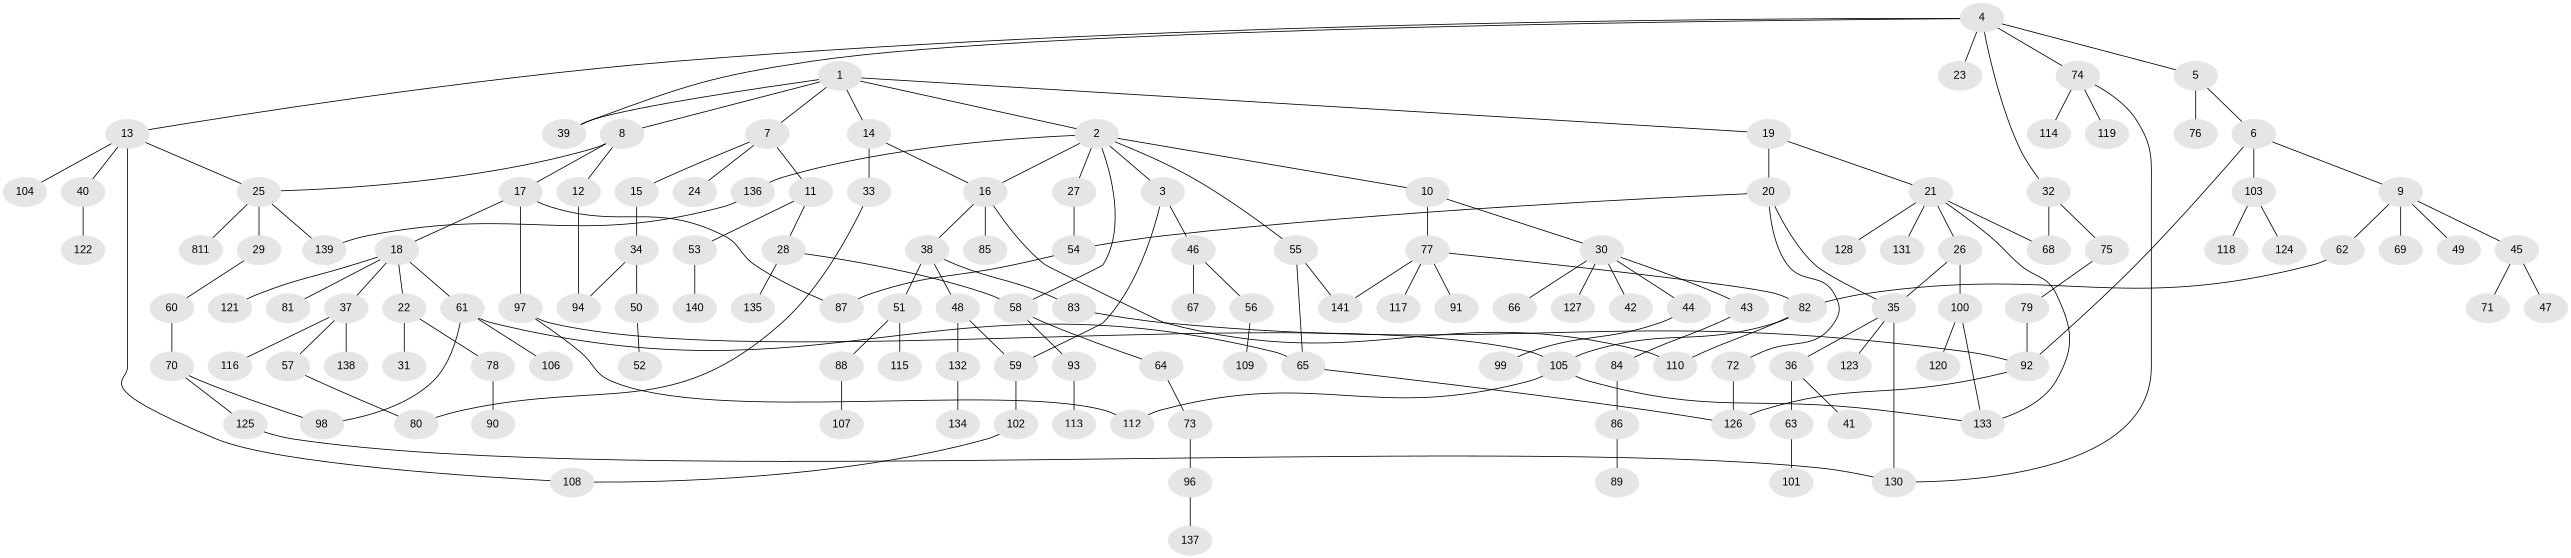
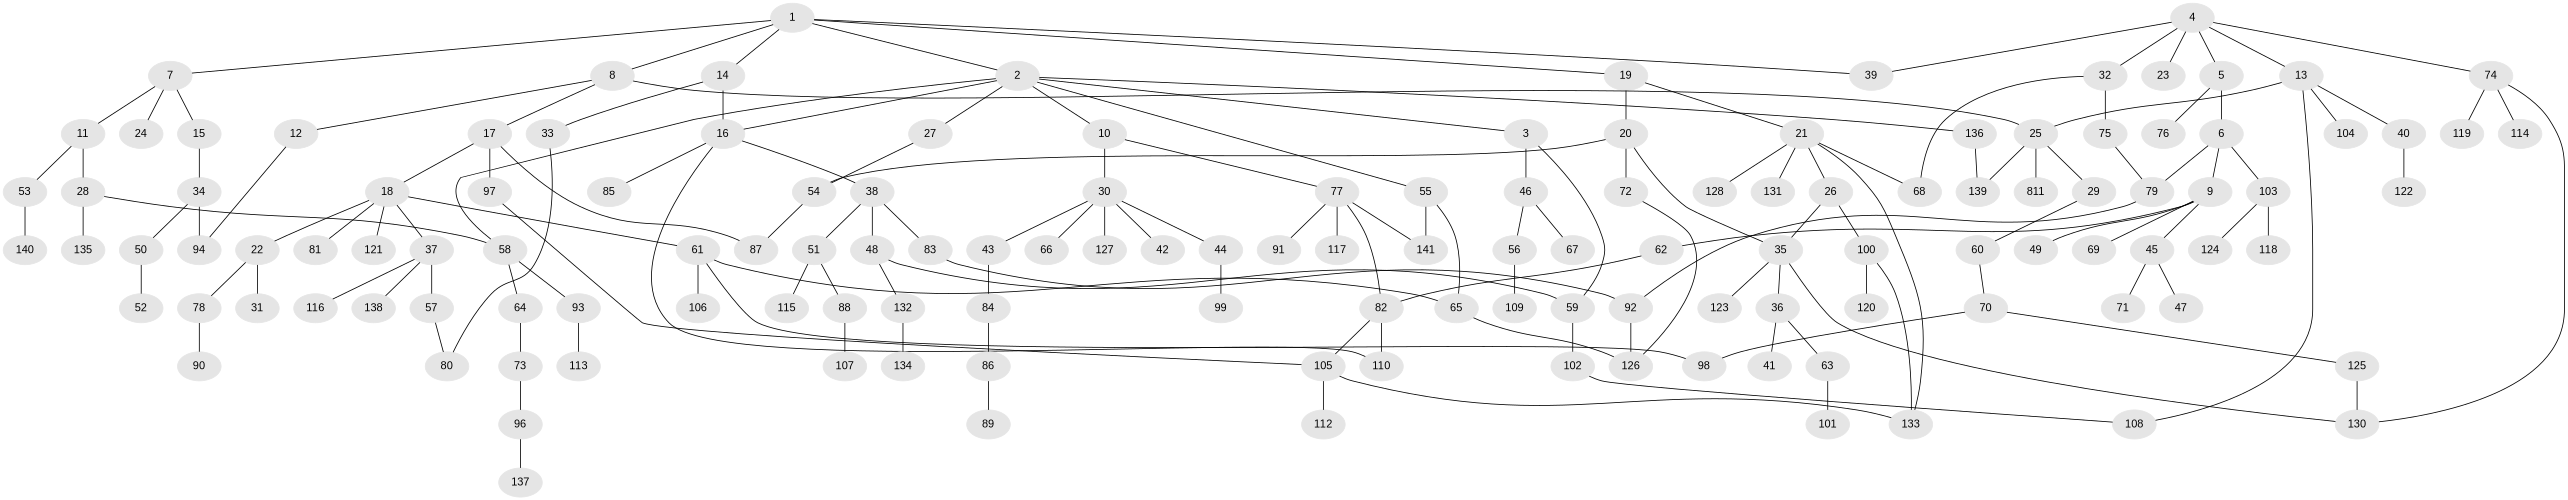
edge "6" -- "92": now "6" -- "79"
edge "97" -- "112": removed
